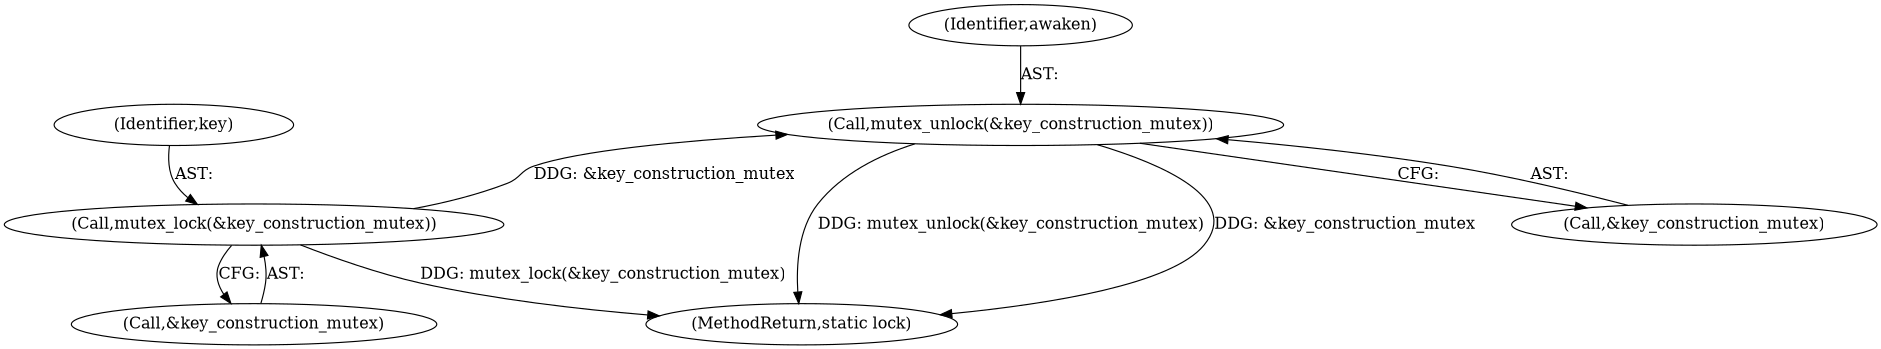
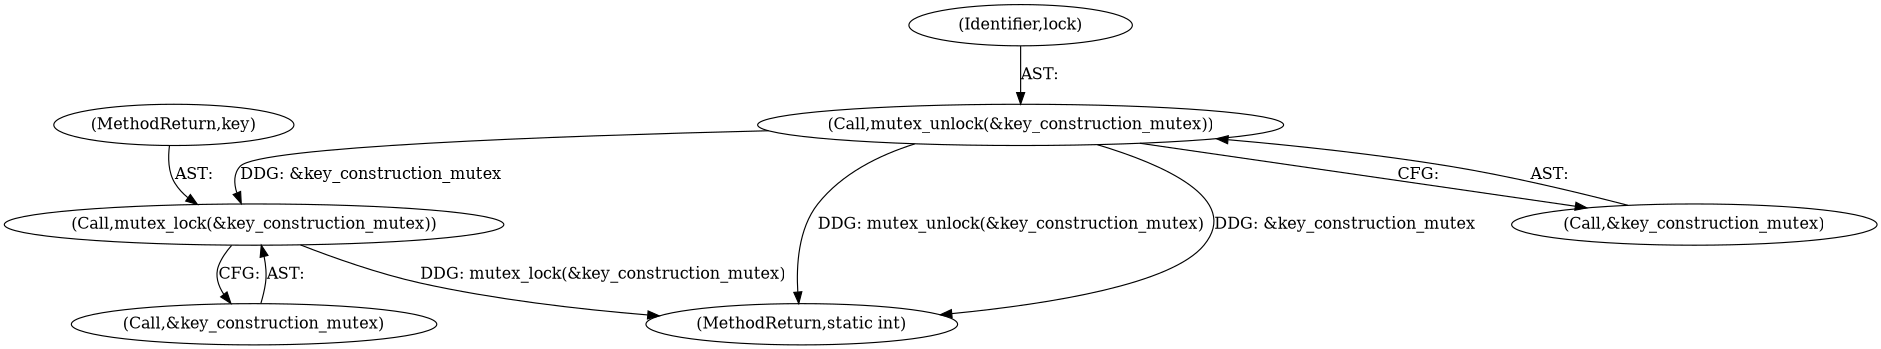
node "(Identifier,awaken)": label "(Identifier,awaken)" -> "(Identifier,lock)"
node "(Identifier,key)": label "(Identifier,key)" -> "(MethodReturn,key)"
edge "(Call,mutex_lock(&key_construction_mutex))" -> "(Call,mutex_unlock(&key_construction_mutex))": reversed
node "(MethodReturn,static lock)": label "(MethodReturn,static lock)" -> "(MethodReturn,static int)"
